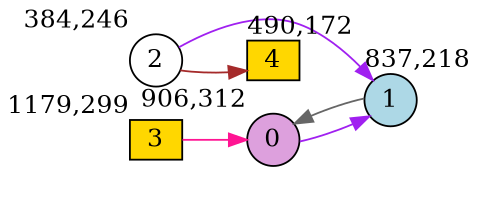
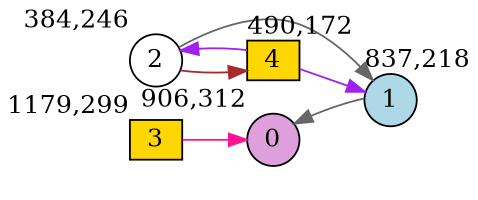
edge "2 384,246" -> "1 837,218": color purple -> gray40
edge "4 490,172" -> "2 384,246": added
edge "0 906,312" -> "1 837,218": now "4 490,172" -> "1 837,218"
